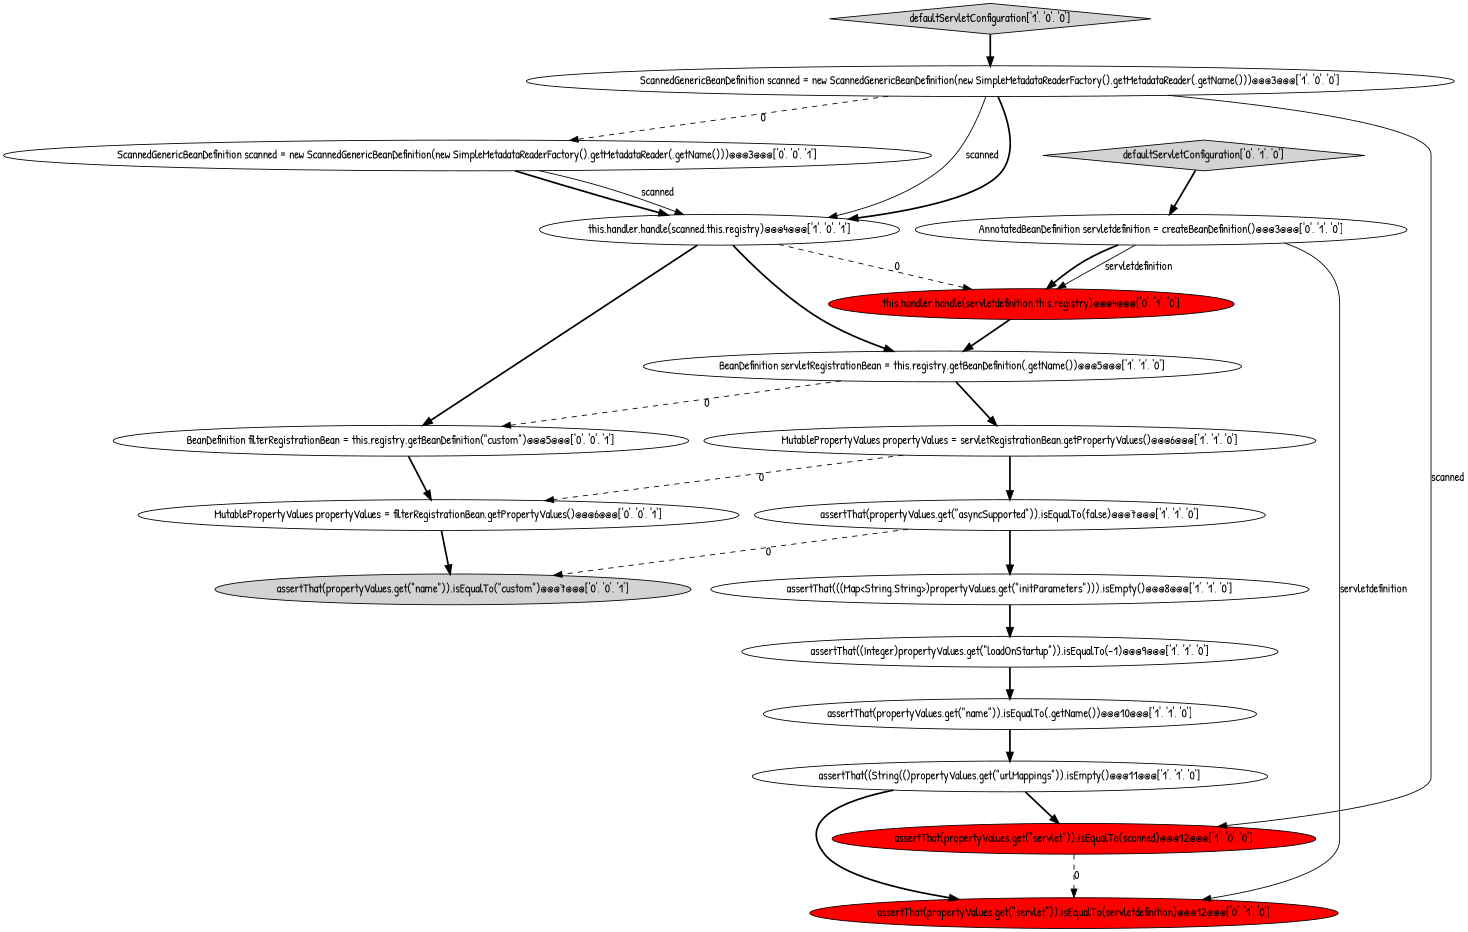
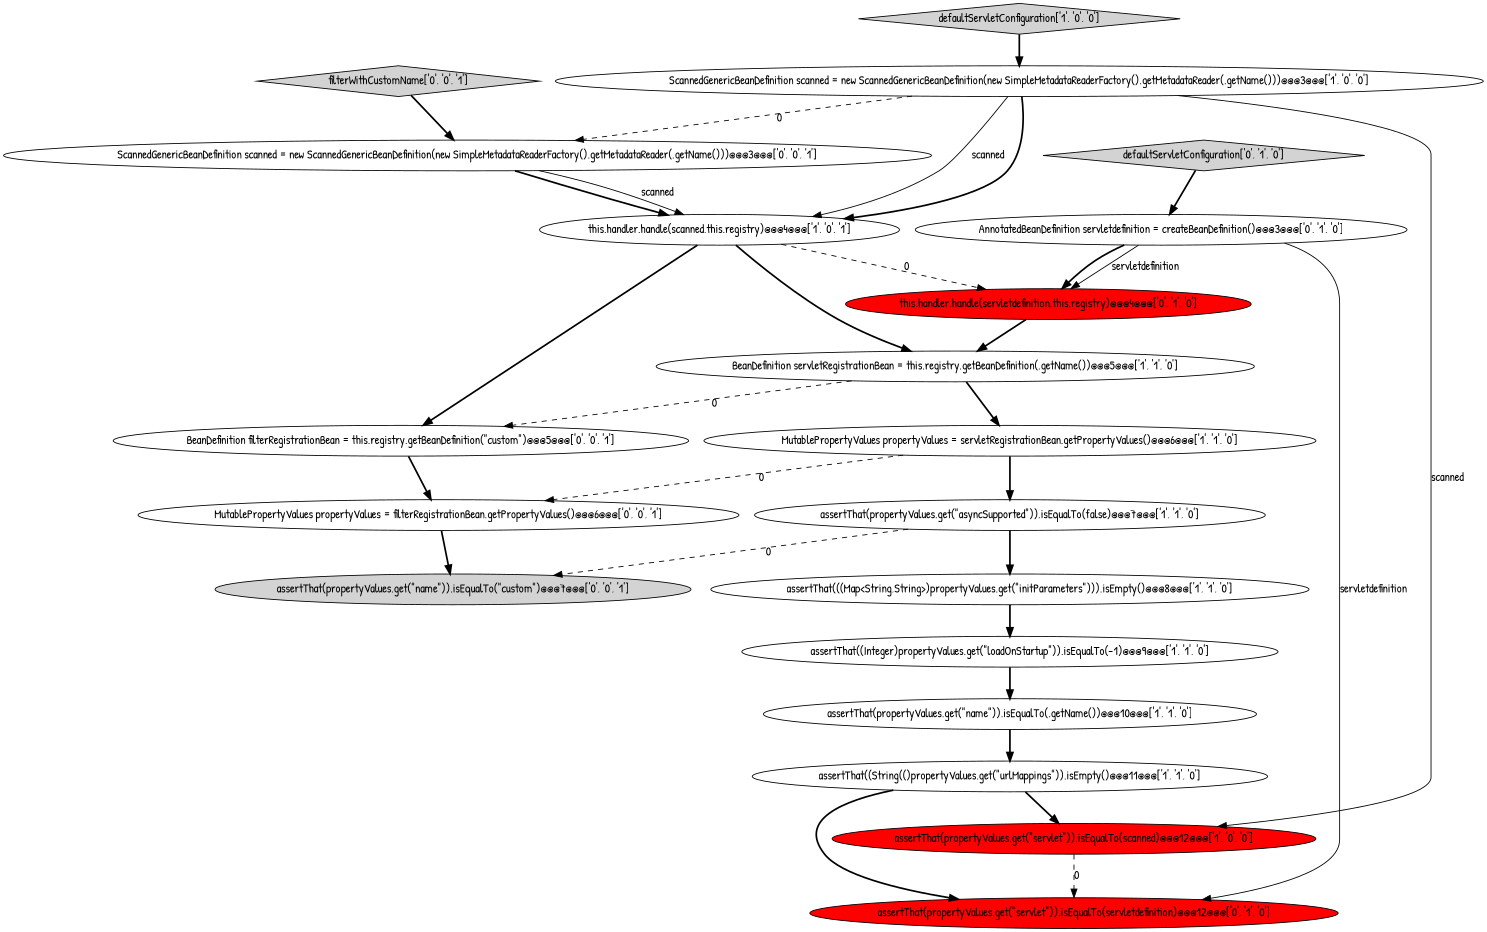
node "filterWithCustomName['0', '0', '1']": added
